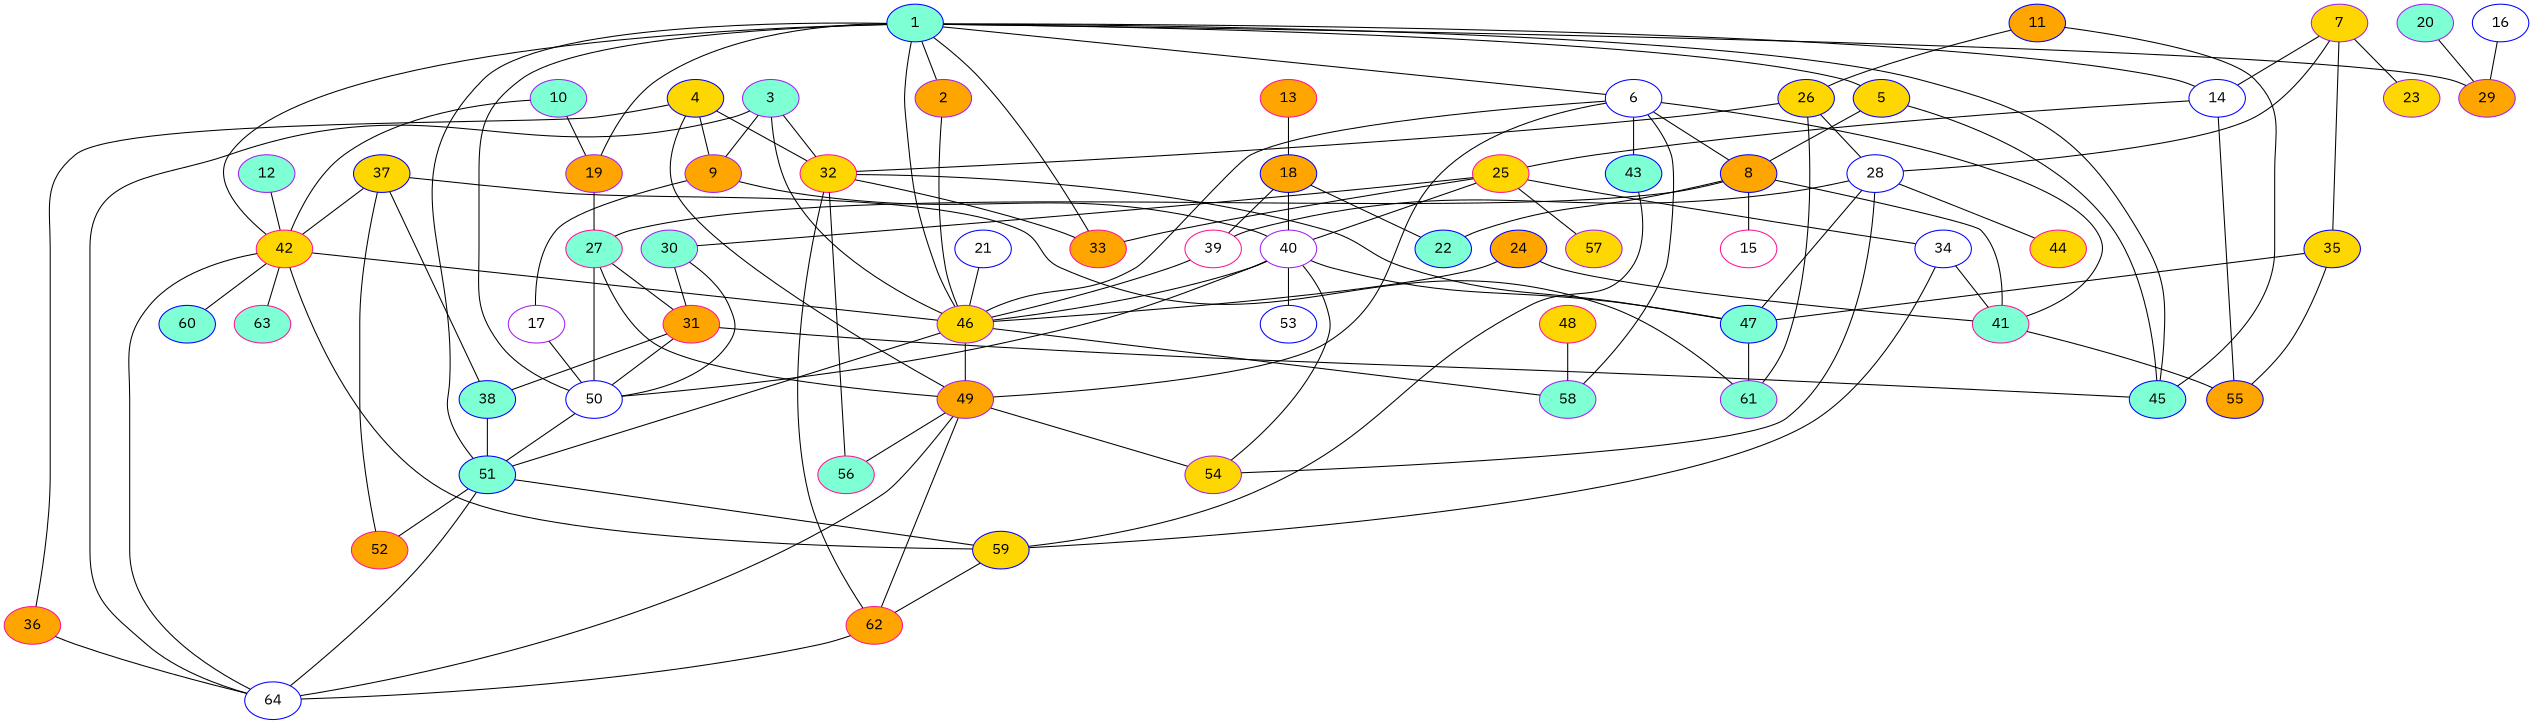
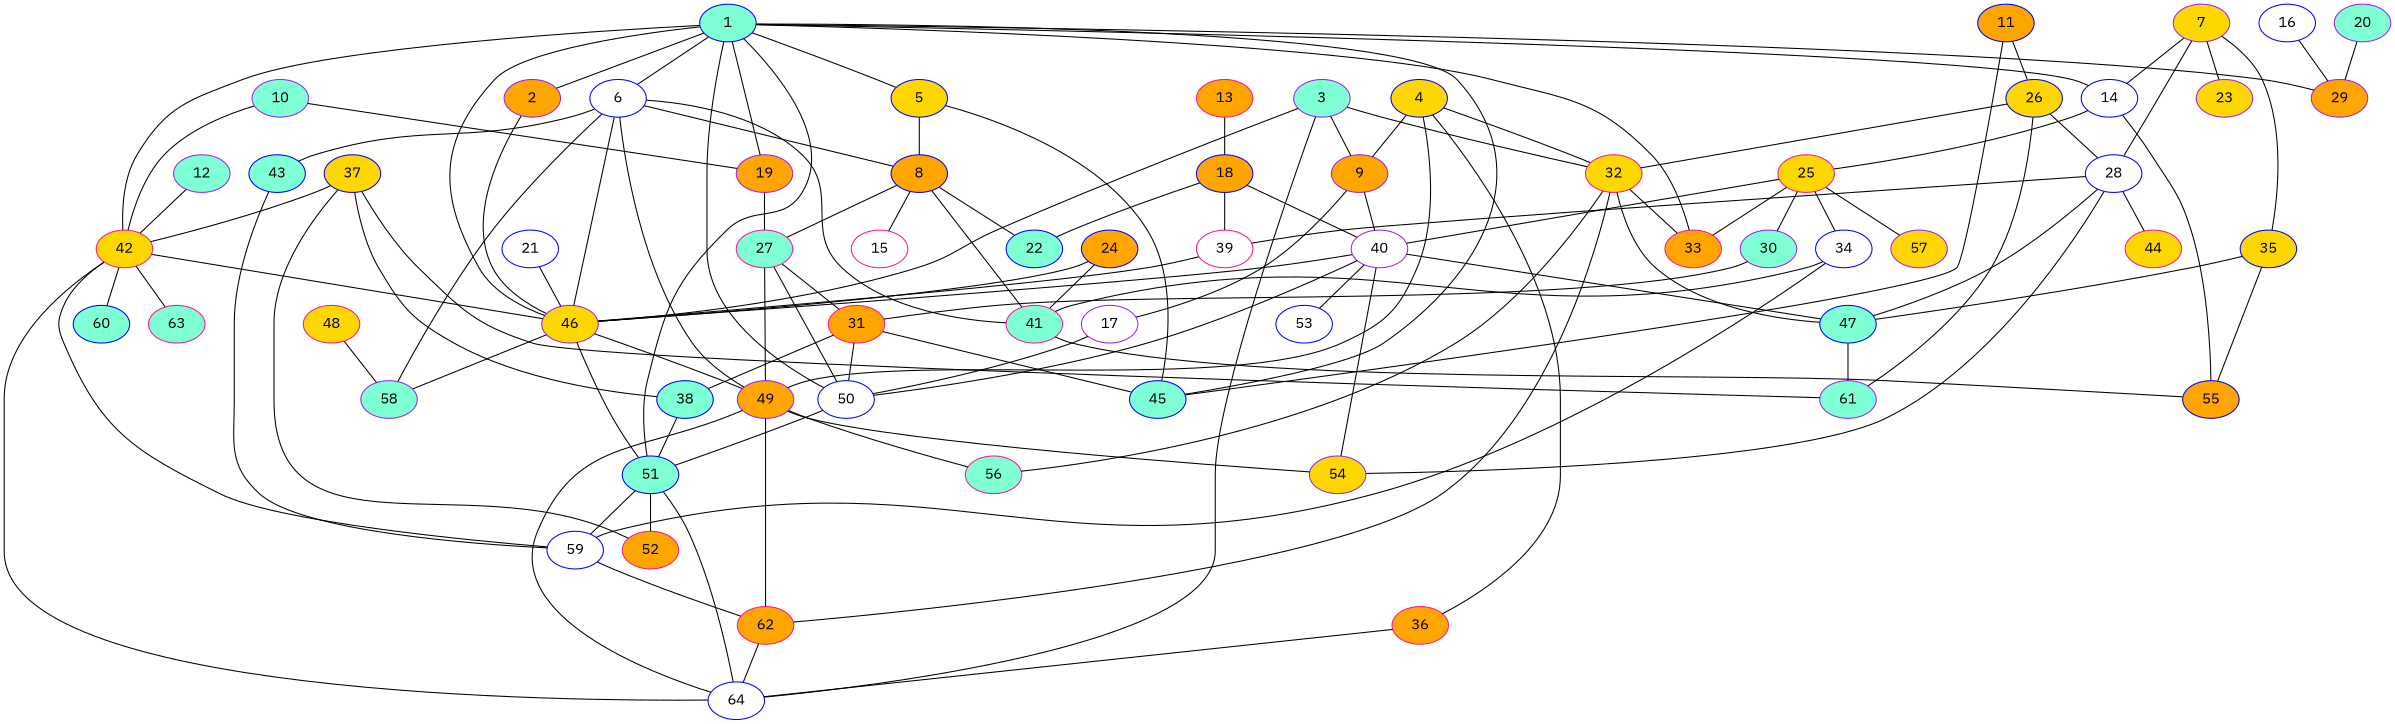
edge "30" -- "50": removed
node "59": fillcolor gold -> white
